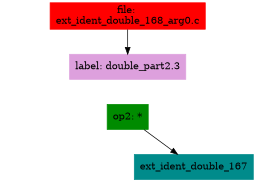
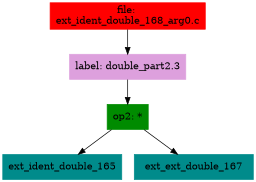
edge "label: double_part2.3" -> "op2: *": added
node "ext_ident_double_165": added
node "ext_ident_double_167": label "ext_ident_double_167" -> "ext_ext_double_167"
